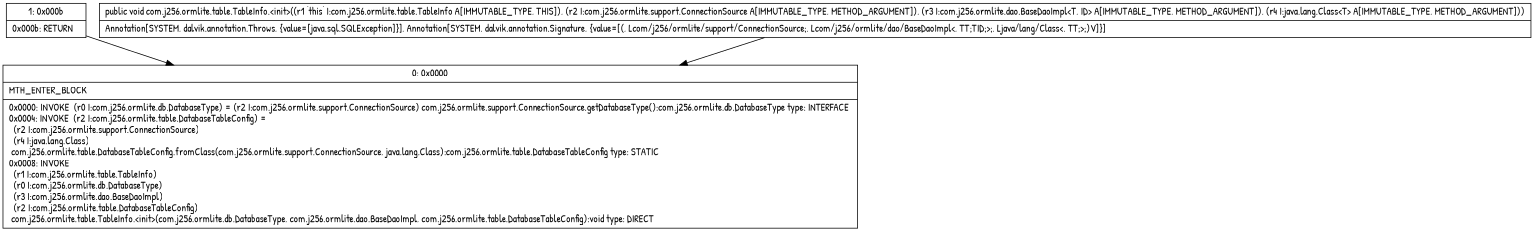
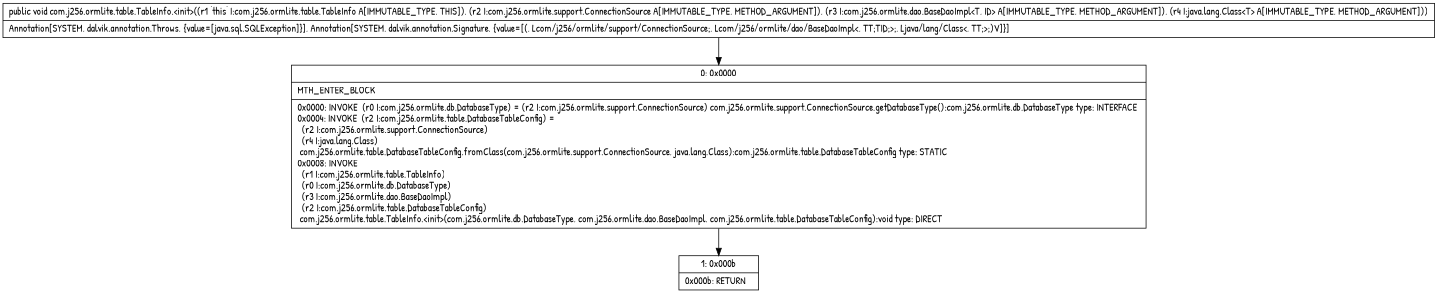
edge "1: 0x000b" -> "0: 0x0000": reversed
